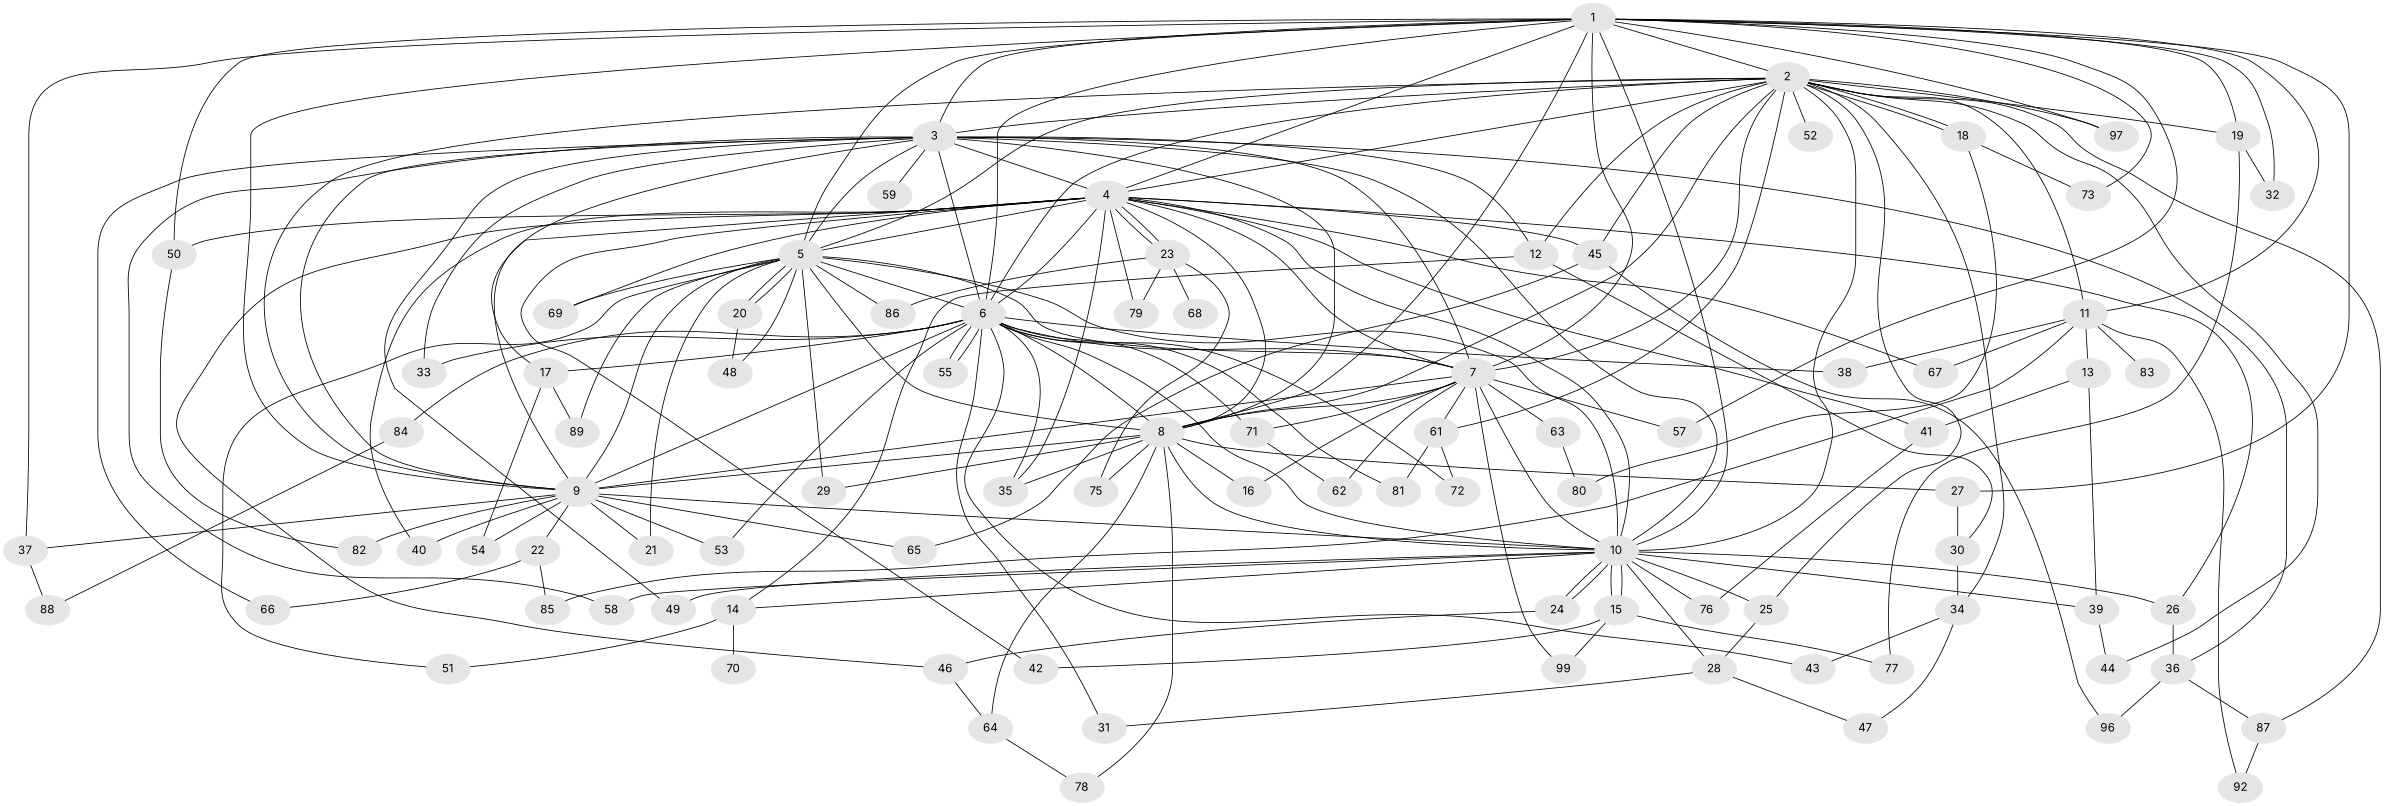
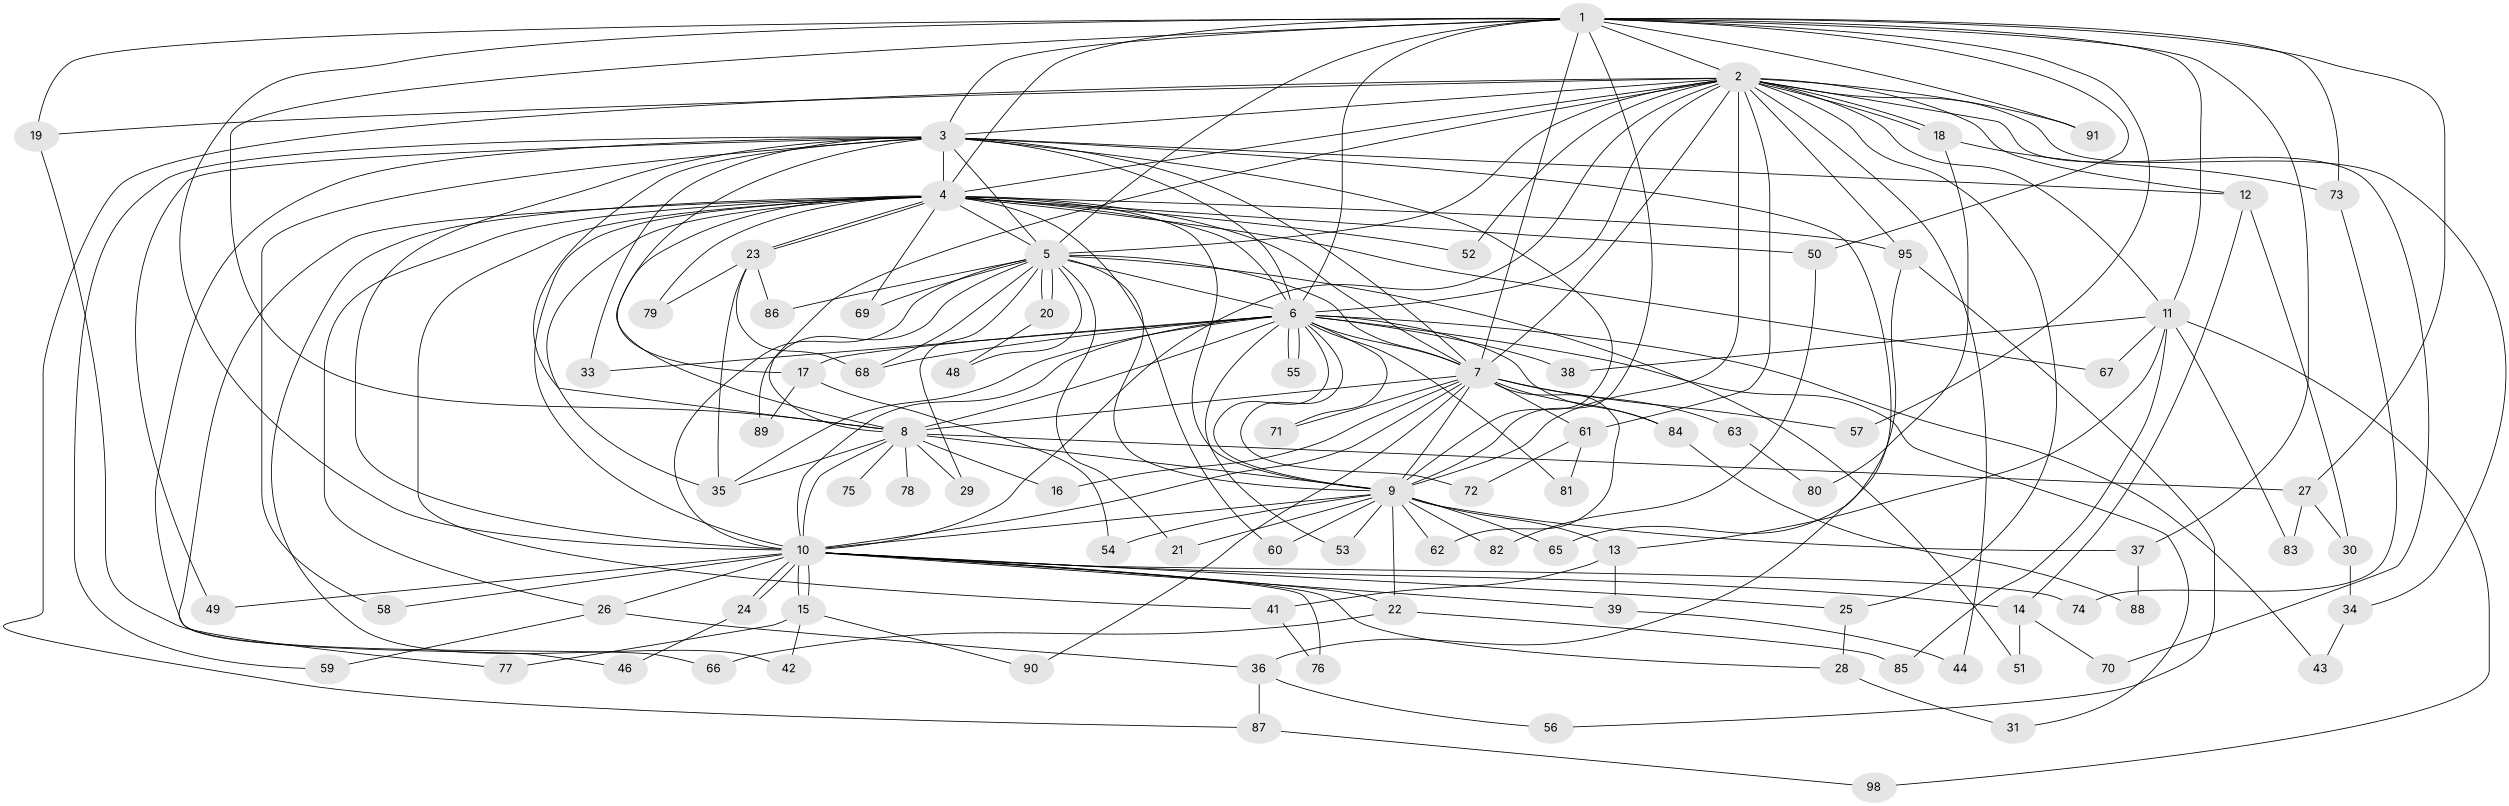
node "97": label "97" -> "91"
node "32": removed
edge "2" -- "70": added
edge "4" -- "52": added
node "45": label "45" -> "95"
edge "6" -- "68": added
edge "23" -- "75": now "23" -- "35"
edge "5" -- "8": now "5" -- "68"
edge "7" -- "84": added
edge "71" -- "62": now "9" -- "62"
edge "9" -- "13": added
edge "27" -- "83": added
node "40": label "40" -> "60"
edge "10" -- "22": added
node "74": added
edge "26" -- "59": added
node "99": label "99" -> "90"
node "64": removed
node "47": removed
node "96": label "96" -> "56"
node "92": label "92" -> "98"
